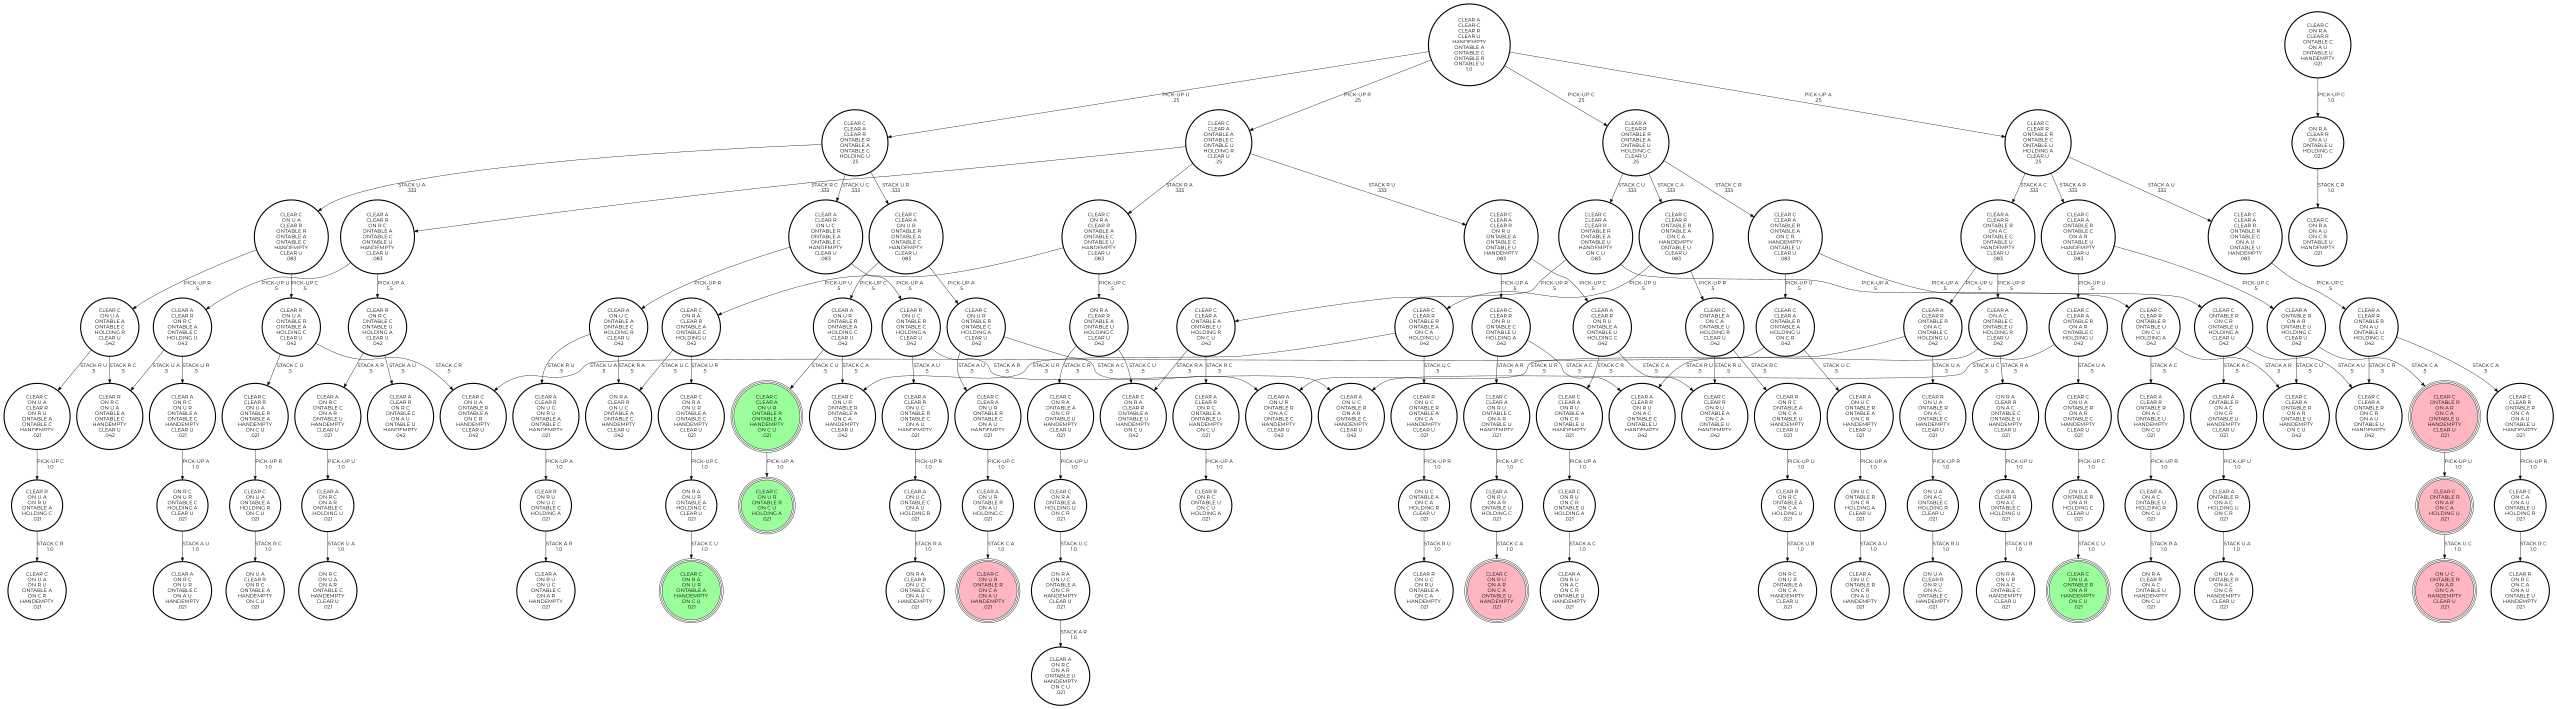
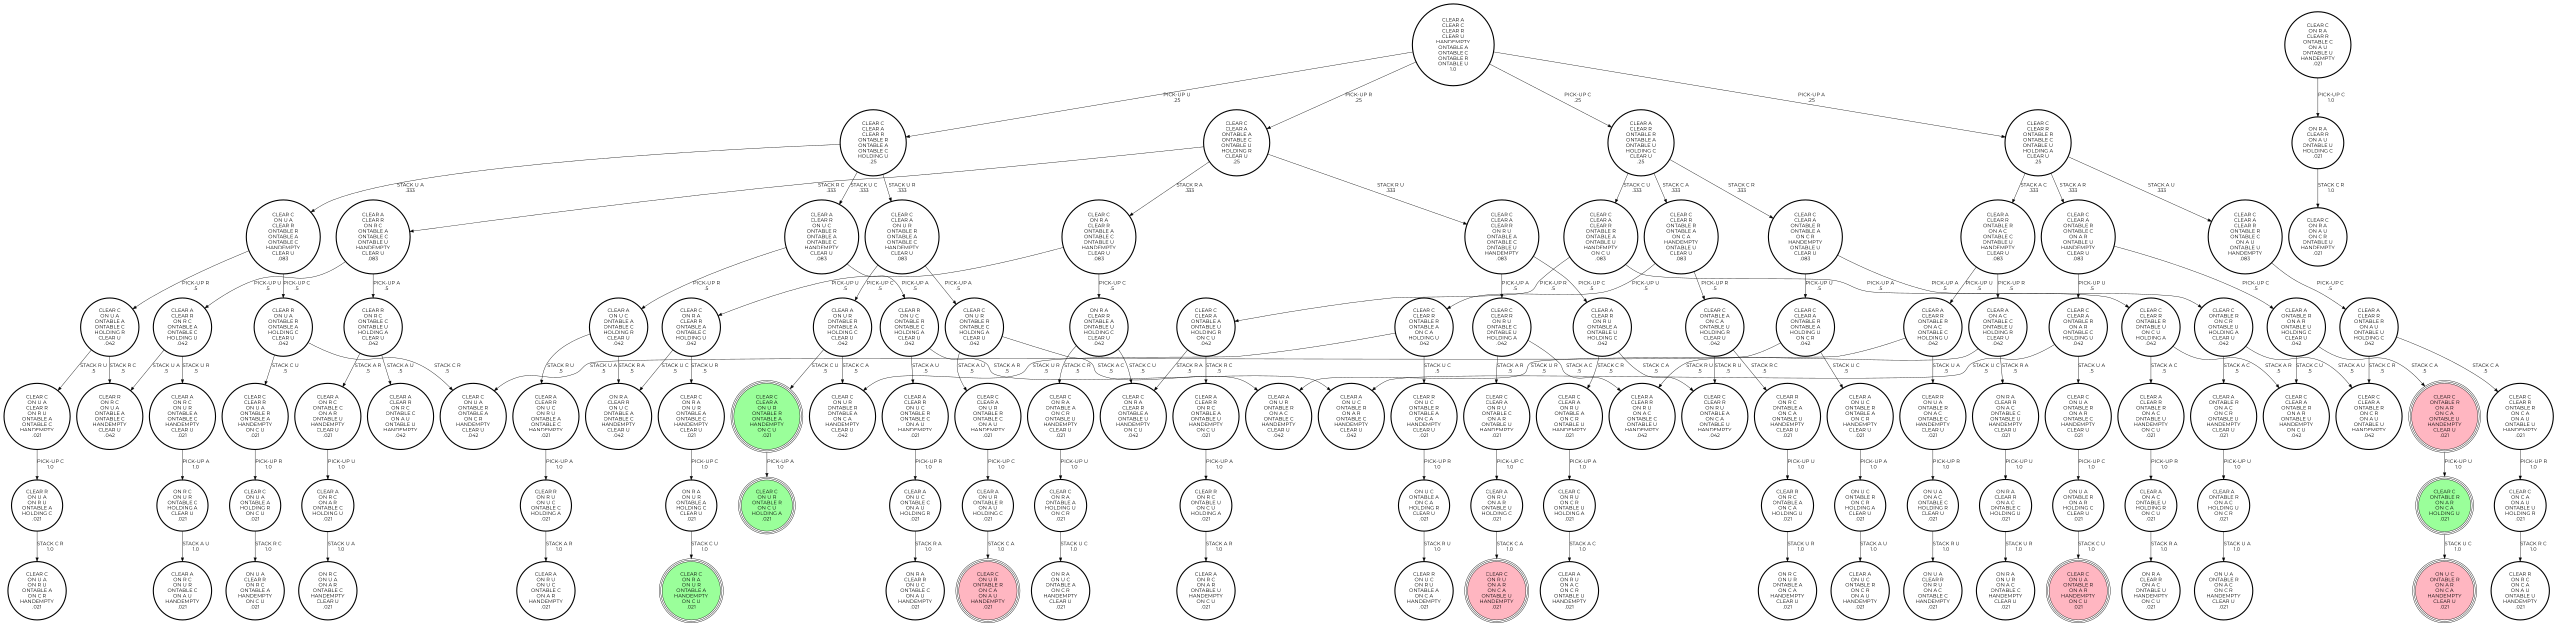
node "CLEAR C ONTABLE R ON A R ON C A HOLDING U .021": fillcolor lightpink -> palegreen1
node "CLEAR C ON U A ONTABLE R ON A R HANDEMPTY ON C U .021": fillcolor palegreen1 -> lightpink
edge "ON R A ON U C ONTABLE A ON C R HANDEMPTY CLEAR U .021" -> "CLEAR A ON R C ON A R ONTABLE U HANDEMPTY ON C U .021": now "CLEAR R ON R C ONTABLE U ON C U HOLDING A .021" -> "CLEAR A ON R C ON A R ONTABLE U HANDEMPTY ON C U .021"
